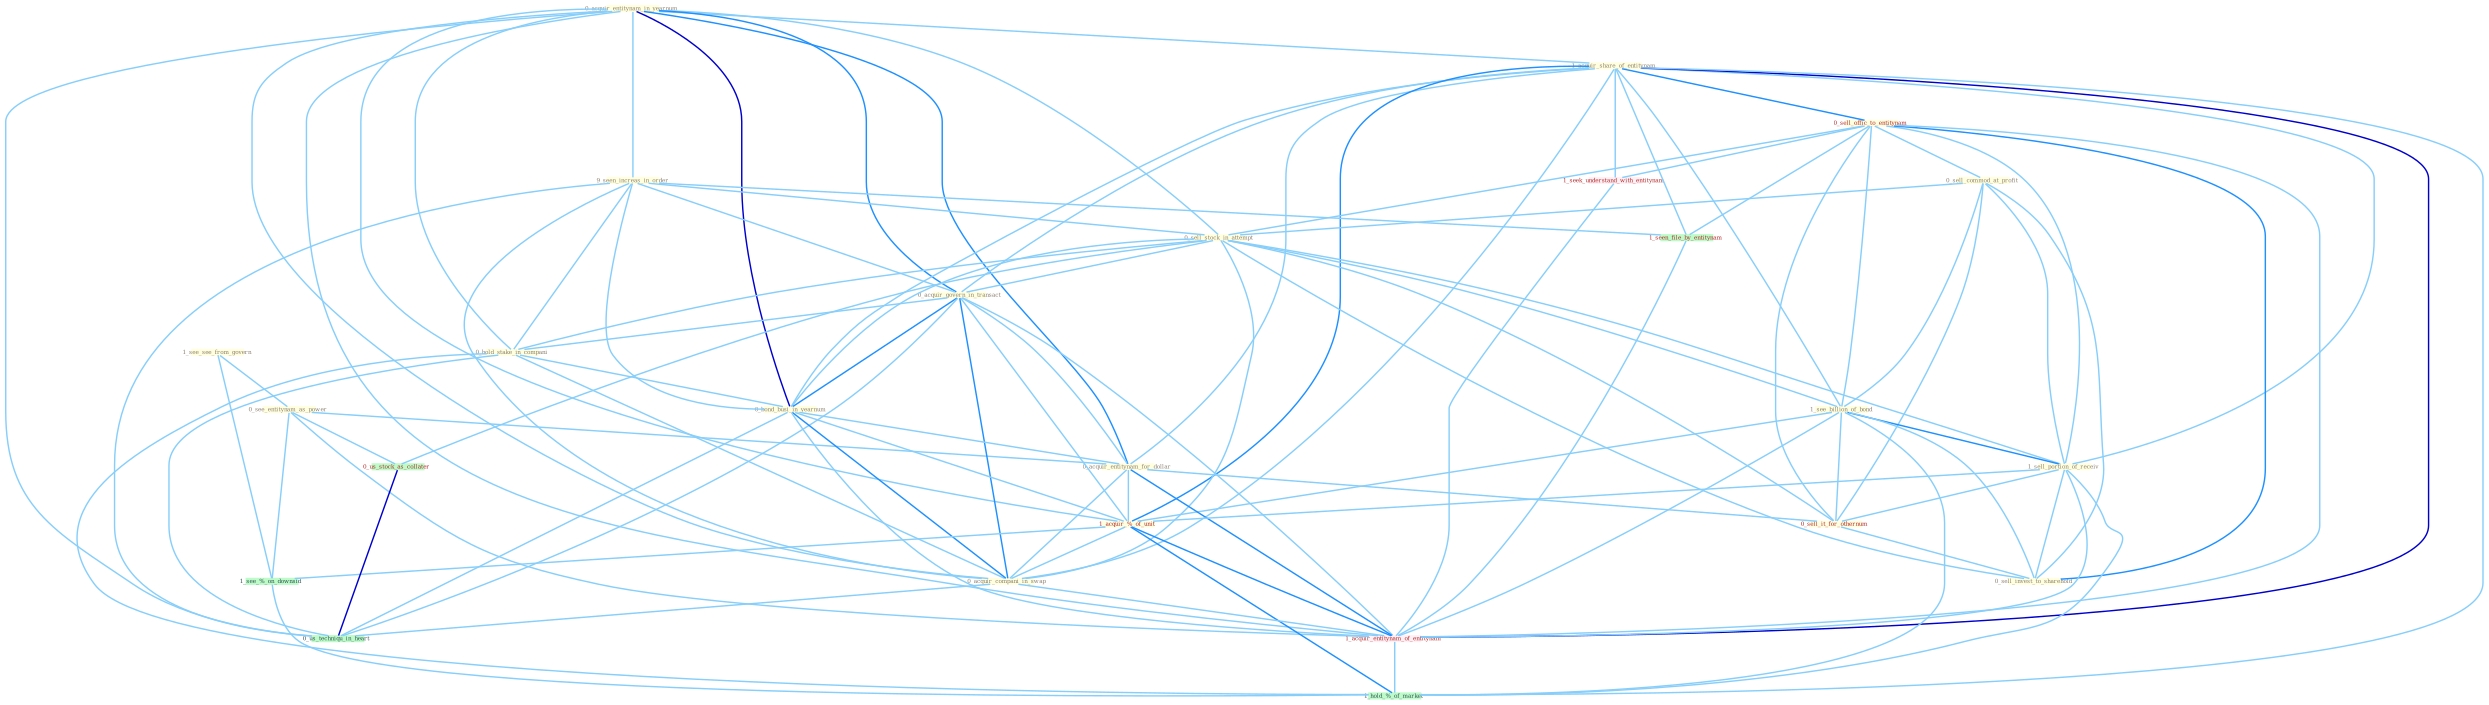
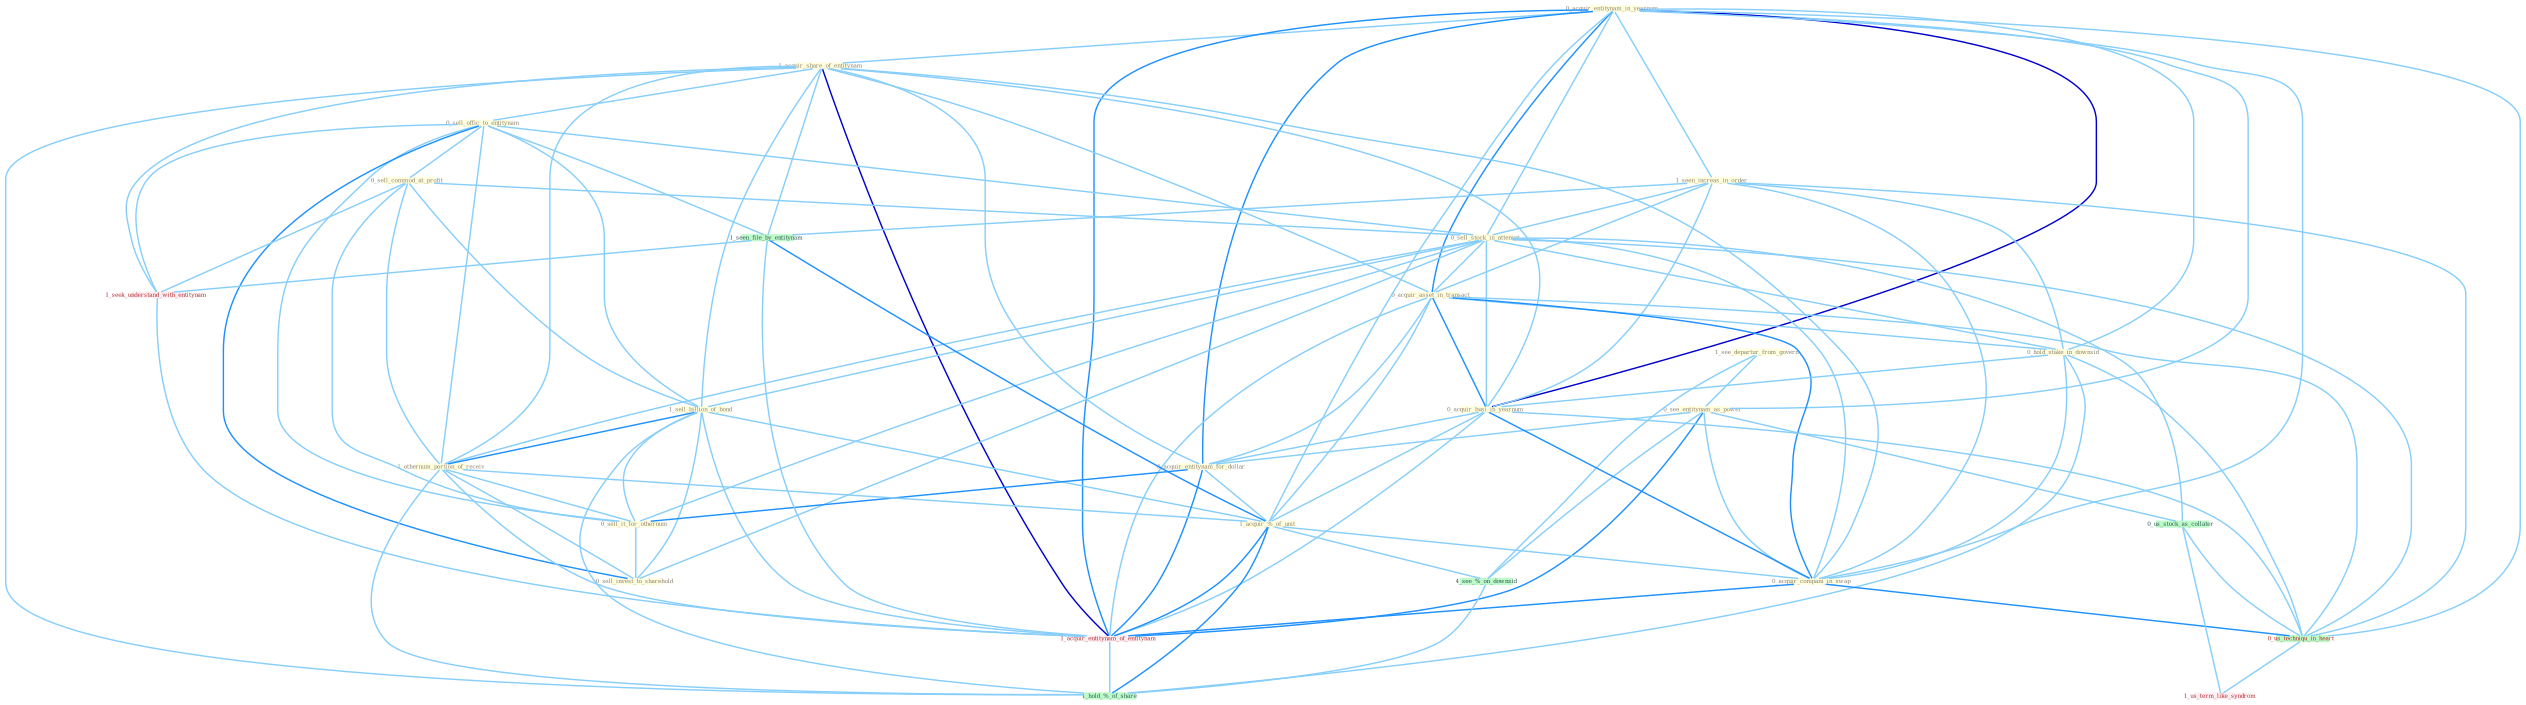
edge "1_acquir_share_of_entitynam" -- "0_sell_offic_to_entitynam": color #1e90ff -> #87cefa
node "0_sell_offic_to_entitynam": fontcolor #b22222 -> #8b7d6b
edge "0_acquir_entitynam_in_yearnum" -- "0_see_entitynam_as_power": added
node "9_seen_increas_in_order": label "9_seen_increas_in_order" -> "1_seen_increas_in_order"
node "1_seen_file_by_entitynam": fontcolor #b22222 -> #2f4f4f
edge "1_acquir_share_of_entitynam" -- "1_acquir_%_of_unit": now "1_seen_file_by_entitynam" -- "1_acquir_%_of_unit"
edge "1_seen_file_by_entitynam" -- "1_seek_understand_with_entitynam": added
node "0_acquir_govern_in_transact": label "0_acquir_govern_in_transact" -> "0_acquir_asset_in_transact"
edge "0_sell_stock_in_attempt" -- "0_us_techniqu_in_heart": added
node "1_see_see_from_govern": label "1_see_see_from_govern" -> "1_see_departur_from_govern"
node "0_hold_stake_in_compani": label "0_hold_stake_in_compani" -> "0_hold_stake_in_downsid"
edge "0_sell_commod_at_profit" -- "0_sell_invest_to_sharehold": now "0_sell_commod_at_profit" -- "1_seek_understand_with_entitynam"
node "0_bond_busi_in_yearnum": label "0_bond_busi_in_yearnum" -> "0_acquir_busi_in_yearnum"
node "1_see_billion_of_bond": label "1_see_billion_of_bond" -> "1_sell_billion_of_bond"
node "0_us_stock_as_collater": fontcolor #b22222 -> #2f4f4f
node "1_sell_portion_of_receiv": label "1_sell_portion_of_receiv" -> "1_othernum_portion_of_receiv"
edge "0_acquir_entitynam_for_dollar" -- "0_sell_it_for_othernum": color #87cefa -> #1e90ff
edge "0_acquir_entitynam_in_yearnum" -- "1_acquir_entitynam_of_entitynam": color #87cefa -> #1e90ff
node "1_acquir_%_of_unit": fontcolor #b22222 -> #8b7d6b
node "0_sell_it_for_othernum": fontcolor #b22222 -> #8b7d6b
edge "0_acquir_entitynam_for_dollar" -- "0_acquir_compani_in_swap": now "0_see_entitynam_as_power" -- "0_acquir_compani_in_swap"
edge "0_us_stock_as_collater" -- "0_us_techniqu_in_heart": color #0000cd -> #87cefa
edge "0_sell_offic_to_entitynam" -- "1_acquir_entitynam_of_entitynam": removed
node "1_see_%_on_downsid": label "1_see_%_on_downsid" -> "4_see_%_on_downsid"
edge "0_acquir_compani_in_swap" -- "1_acquir_entitynam_of_entitynam": color #87cefa -> #1e90ff
edge "0_see_entitynam_as_power" -- "1_acquir_entitynam_of_entitynam": color #87cefa -> #1e90ff
edge "0_acquir_compani_in_swap" -- "0_us_techniqu_in_heart": color #87cefa -> #1e90ff
node "0_us_techniqu_in_heart": fontcolor #2f4f4f -> #b22222
node "1_hold_%_of_market": label "1_hold_%_of_market" -> "1_hold_%_of_share"
node "1_us_term_like_syndrom": added
